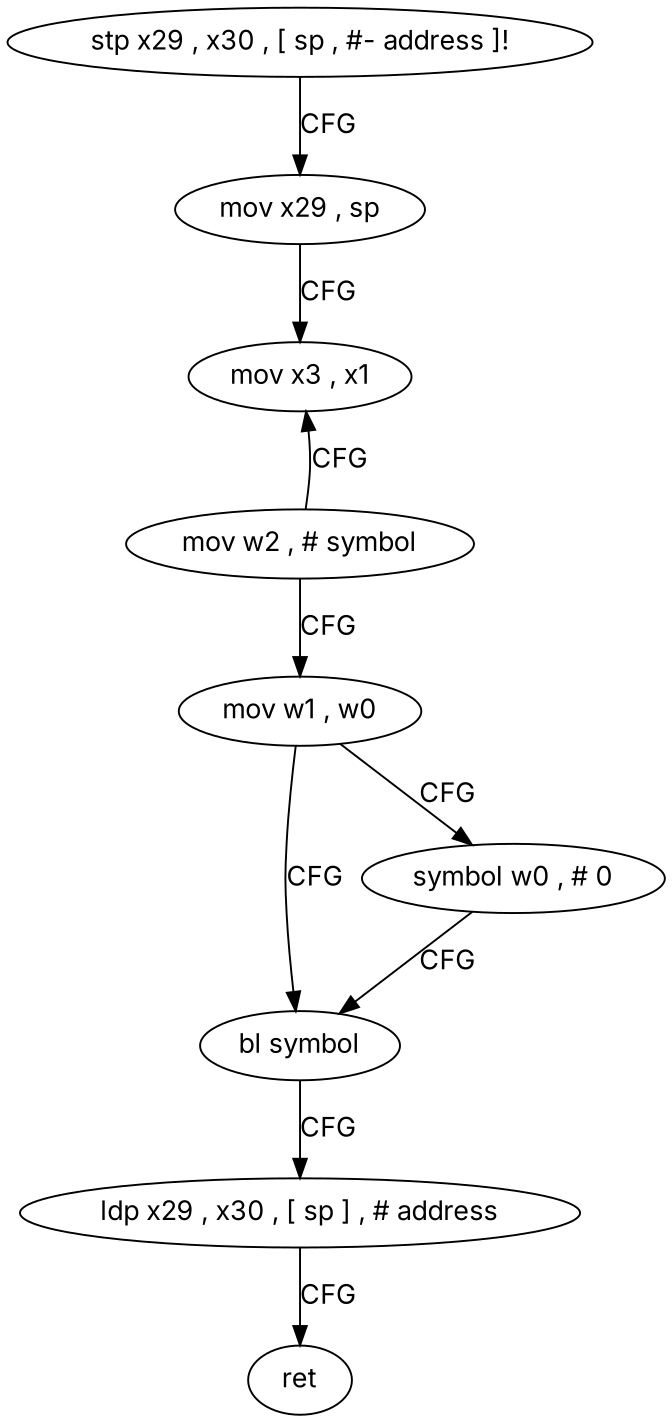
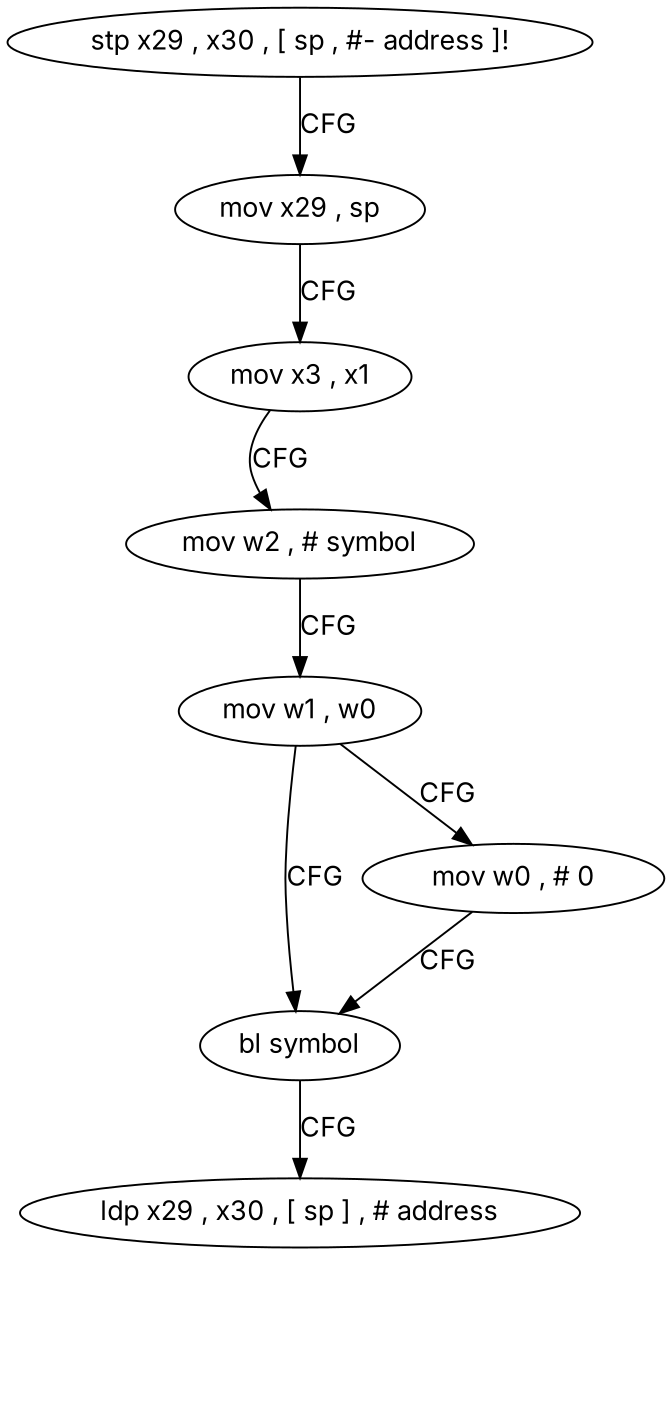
edge "mov w2 , # symbol" -> "mov x3 , x1": reversed
node "symbol w0 , # 0": label "symbol w0 , # 0" -> "mov w0 , # 0"
node "ret": removed
